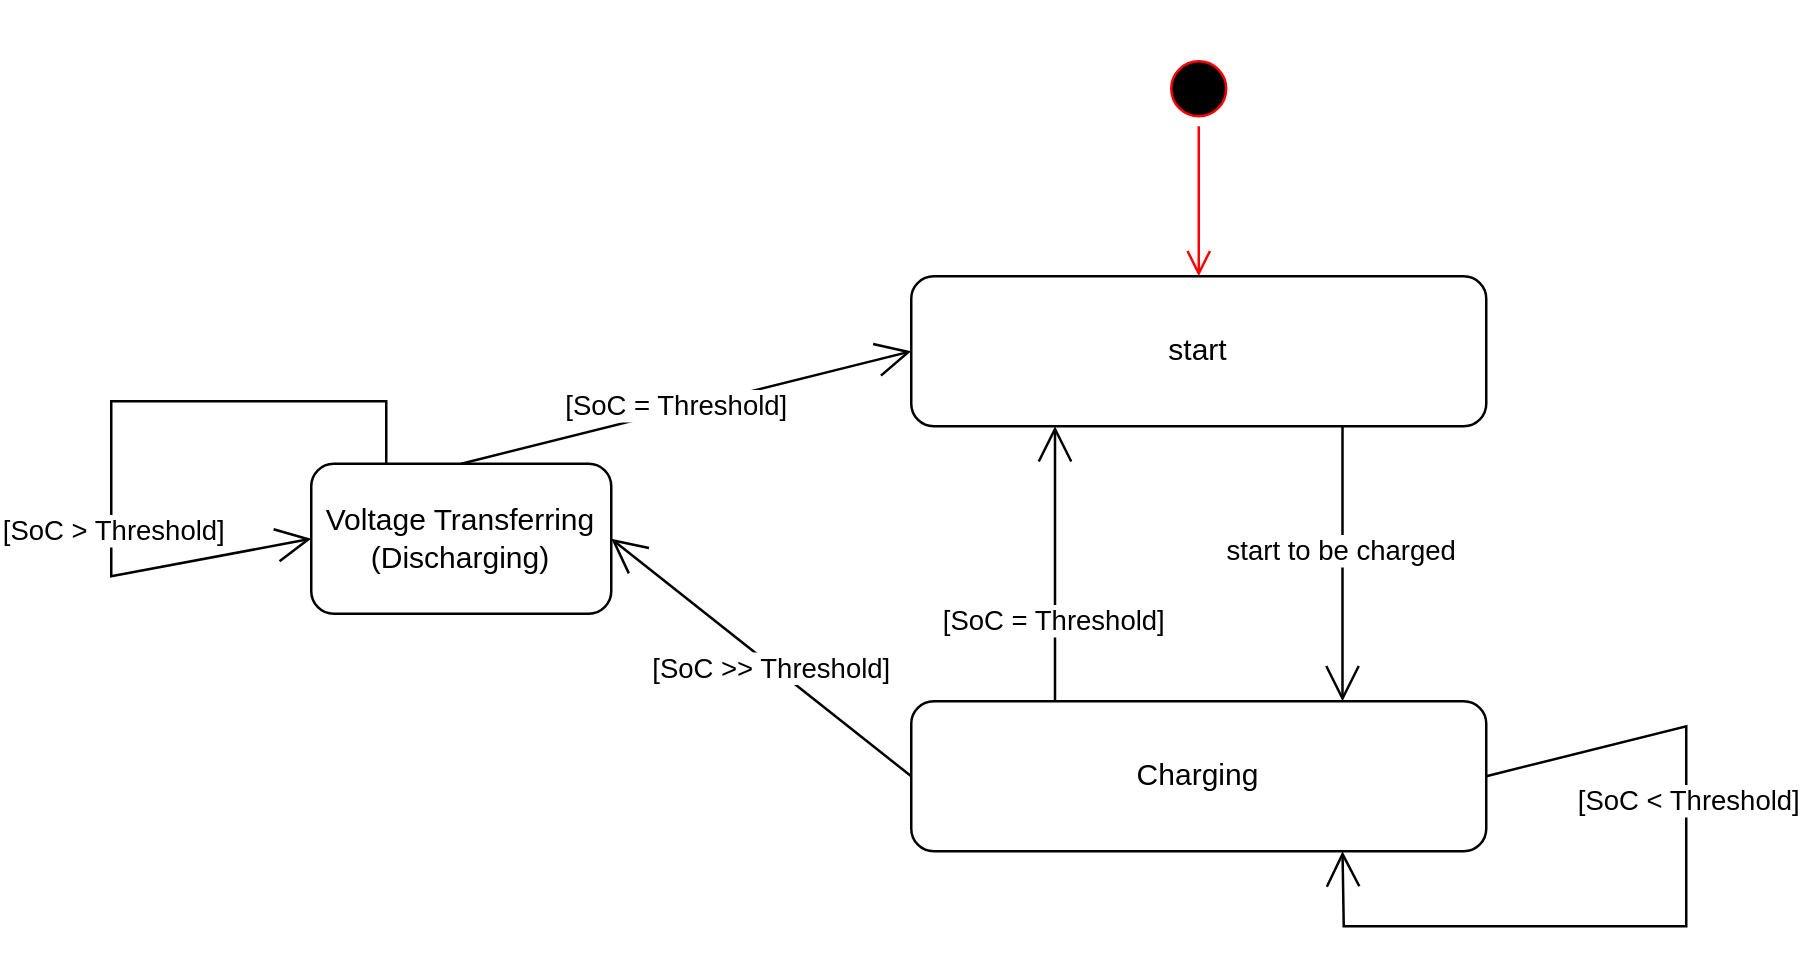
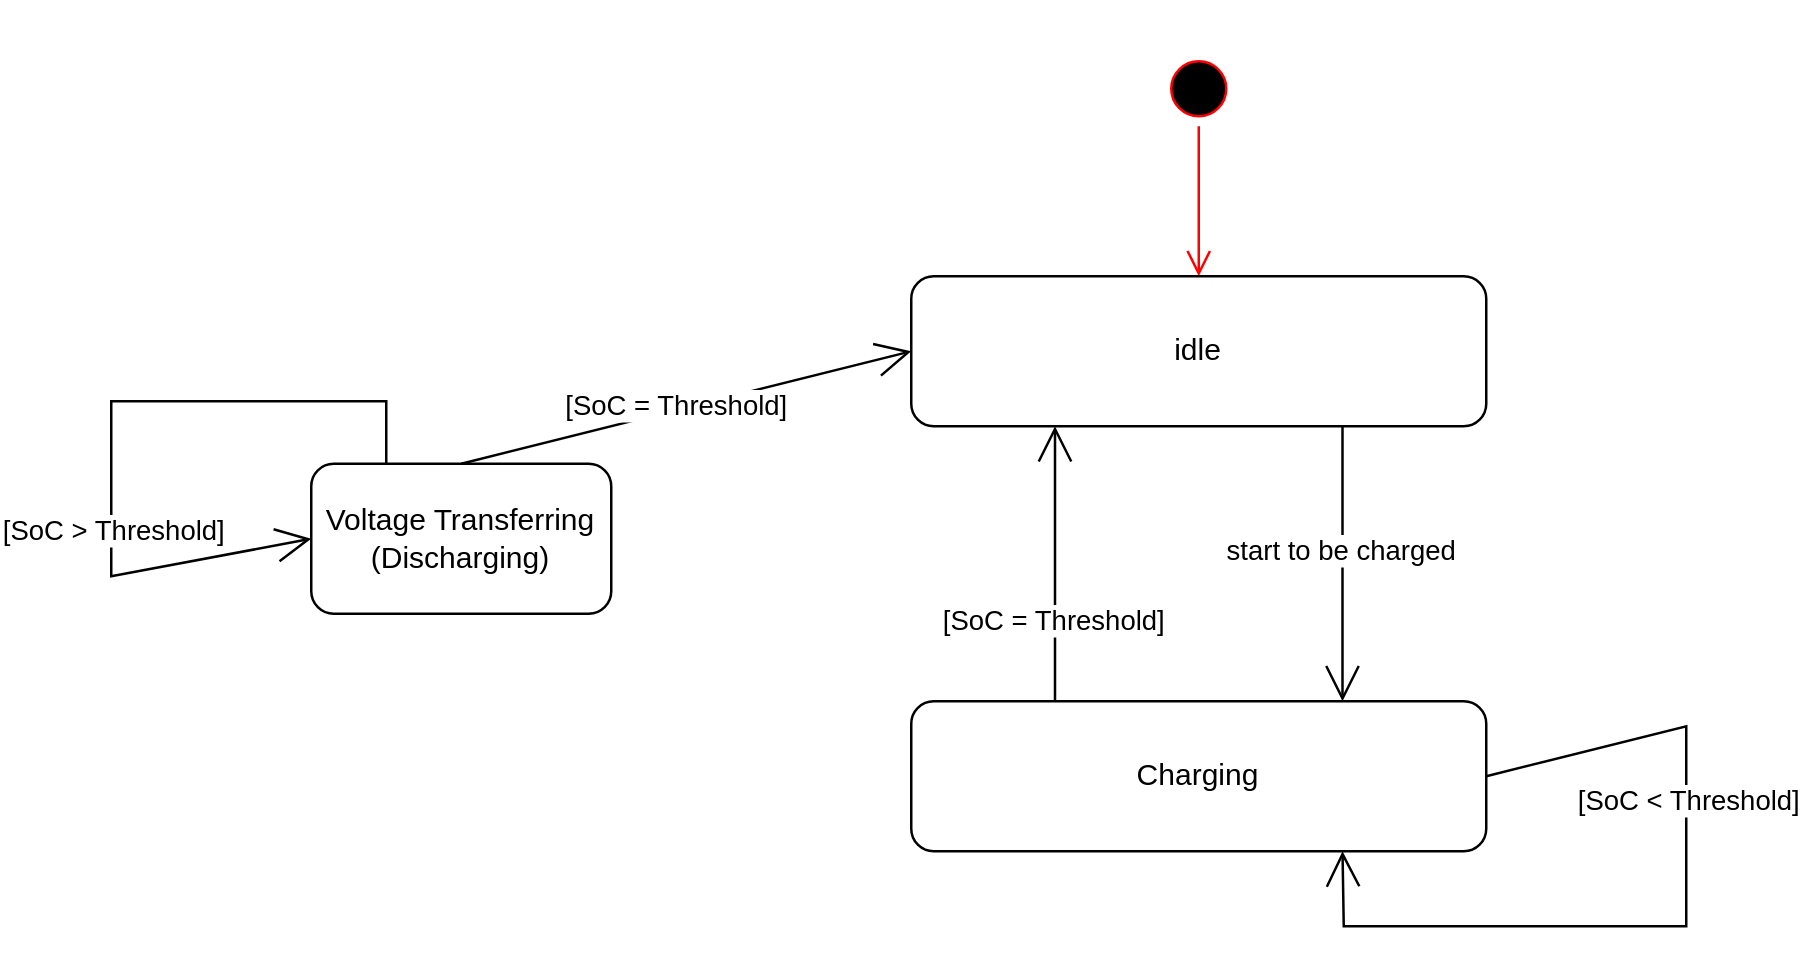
node "start": label "start" -> "idle"
edge "Charging" -> "Voltage Transferring (Discharging)": removed, label "[SoC >> Threshold]"
